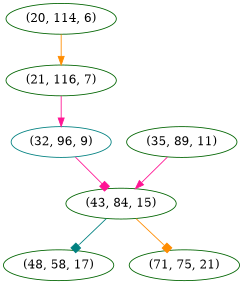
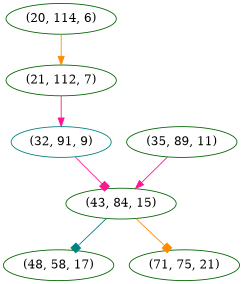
node "(21, 116, 7)": label "(21, 116, 7)" -> "(21, 112, 7)"
node "(32, 96, 9)": label "(32, 96, 9)" -> "(32, 91, 9)"
